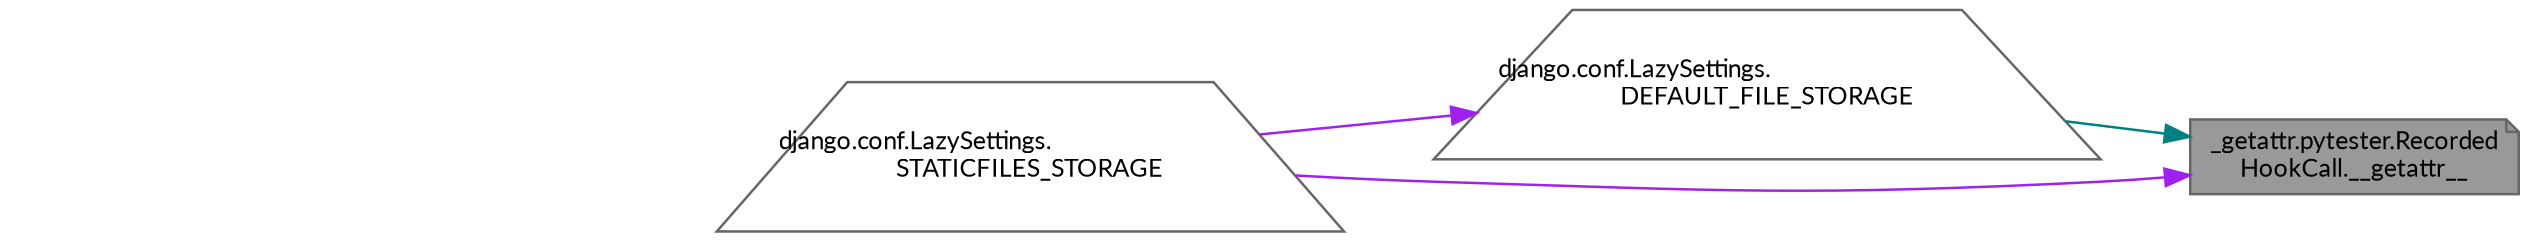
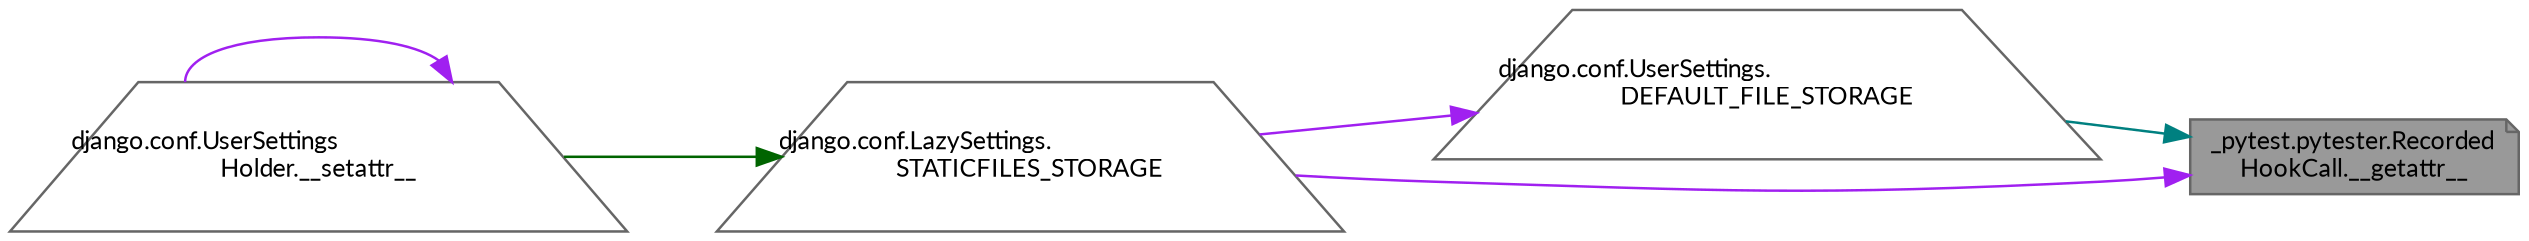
node "django.conf.LazySettings. DEFAULT_FILE_STORAGE": label "django.conf.LazySettings. DEFAULT_FILE_STORAGE" -> "django.conf.UserSettings. DEFAULT_FILE_STORAGE"
node "django.conf.UserSettings Holder.__setattr__": added
node "_getattr.pytester.Recorded HookCall.__getattr__": label "_getattr.pytester.Recorded HookCall.__getattr__" -> "_pytest.pytester.Recorded HookCall.__getattr__"
